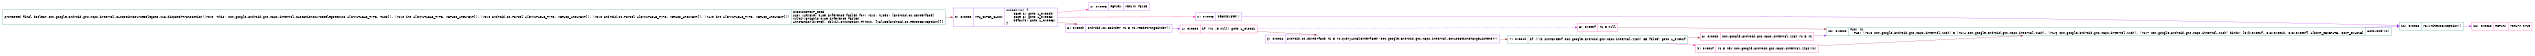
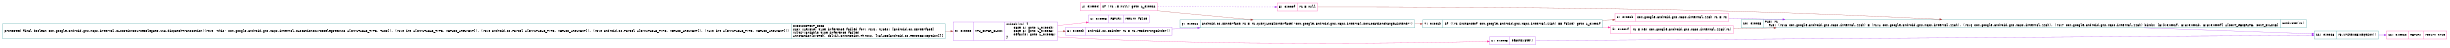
edge "3: 0x0009" -> "4: 0x000d": now "3: 0x0009" -> "6: 0x0011"
node "6: 0x0011": color purple -> teal
